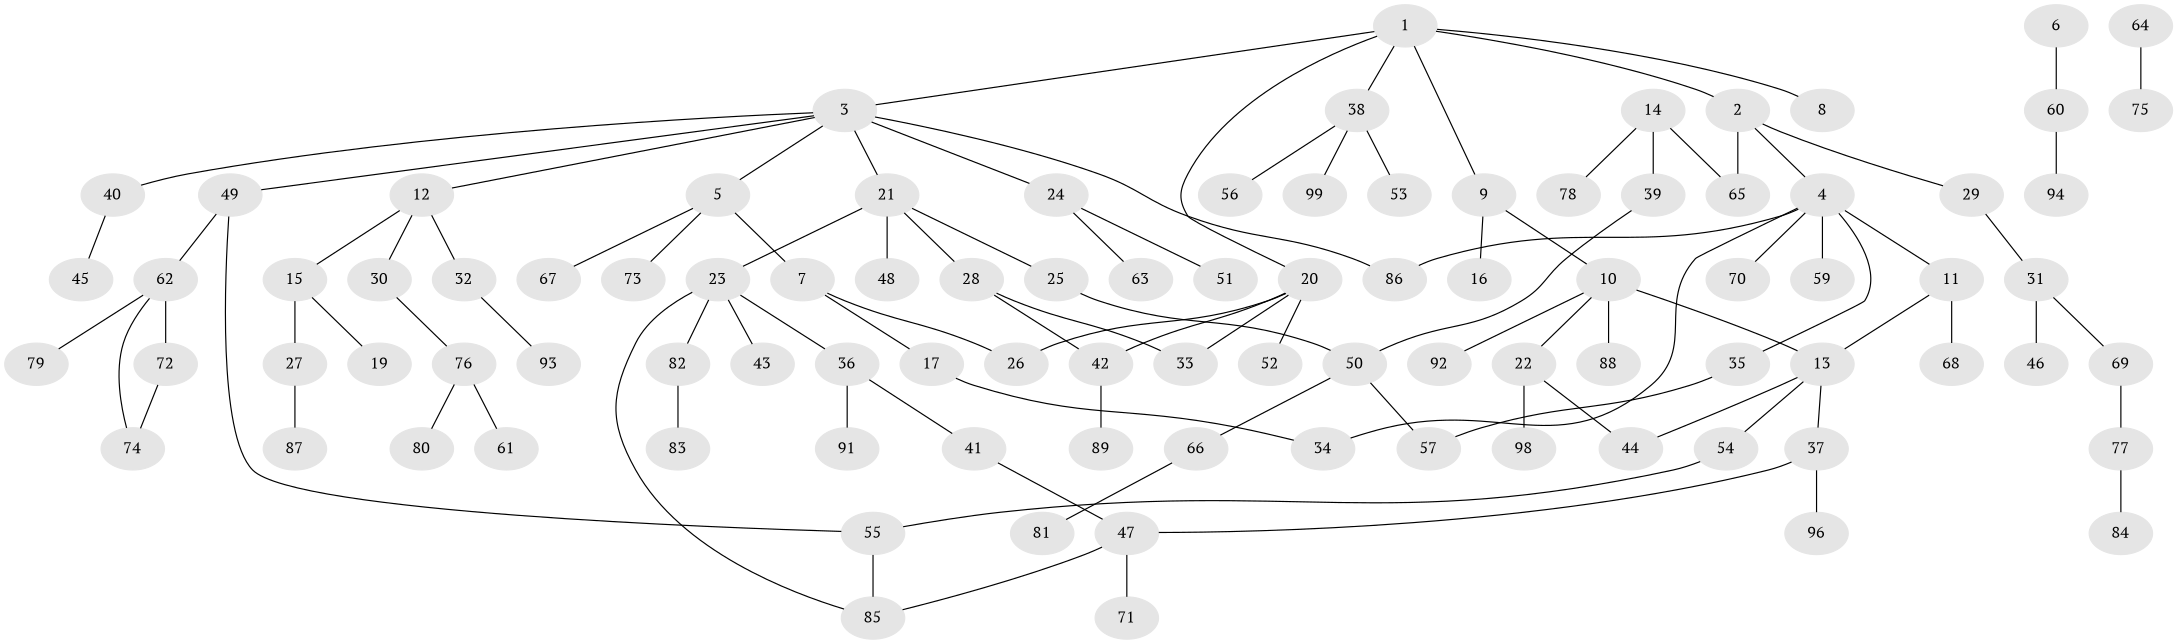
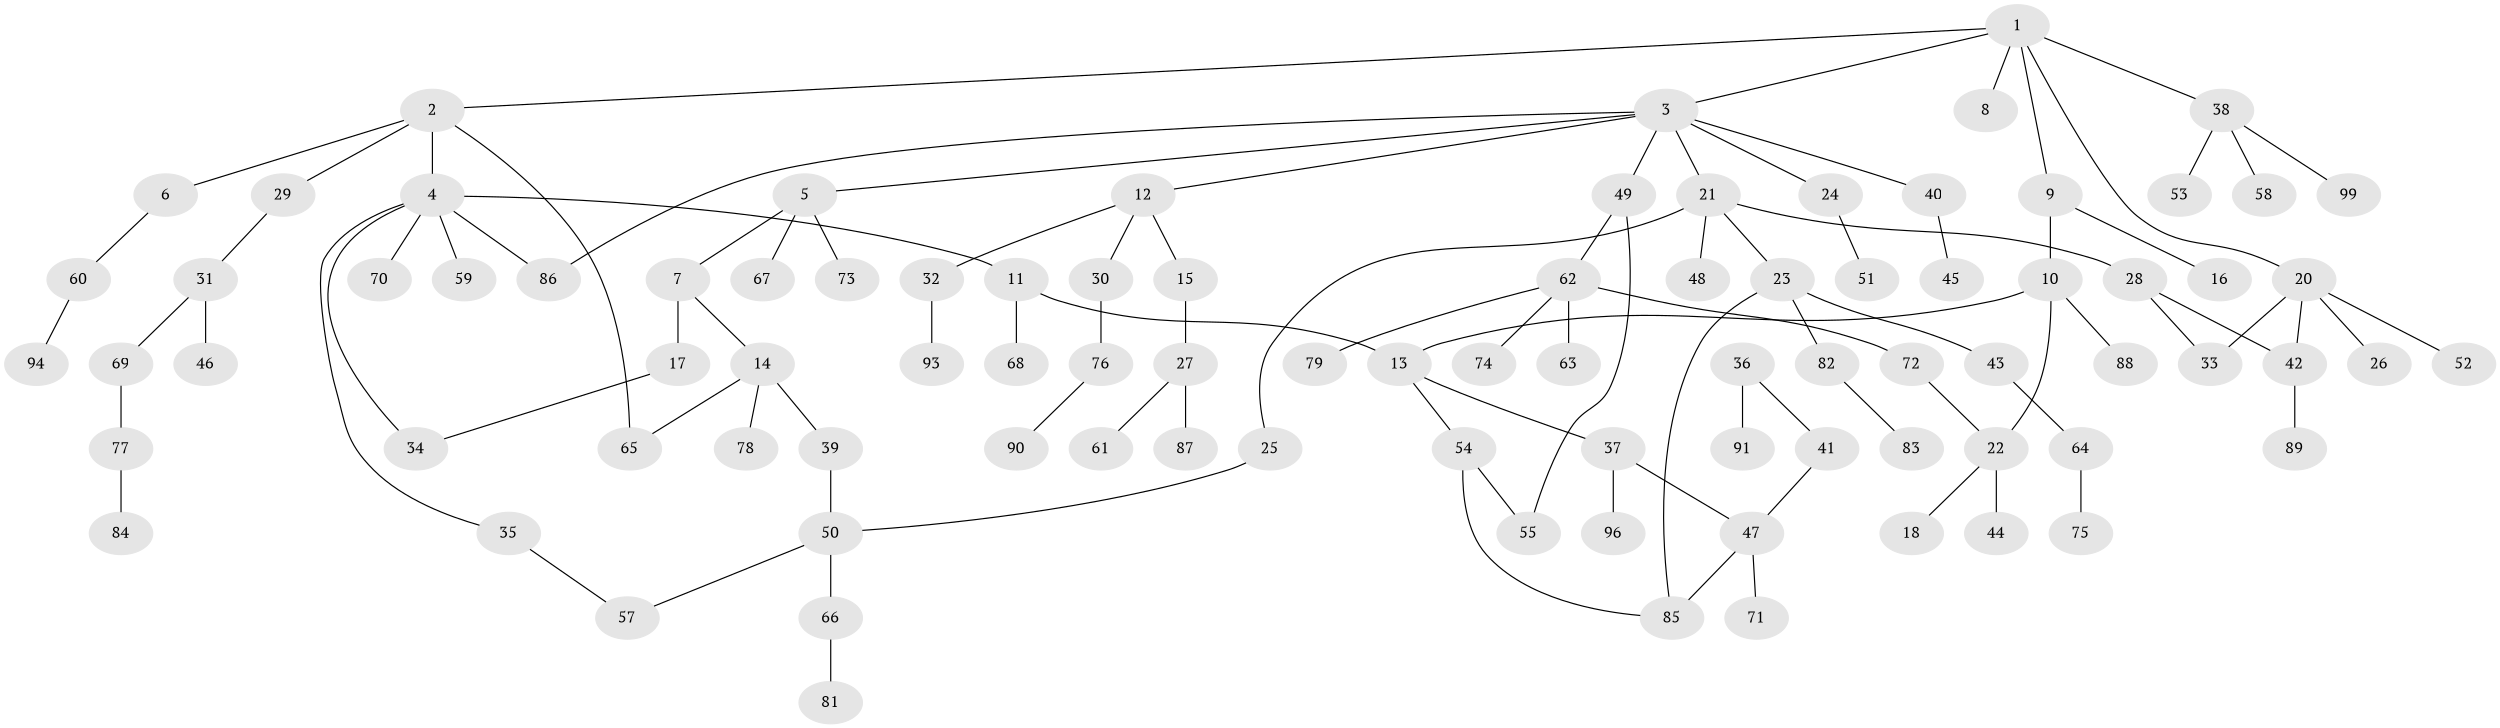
edge "2" -- "6": added
node "56": label "56" -> "58"
edge "24" -- "63": now "62" -- "63"
edge "23" -- "36": removed
edge "7" -- "26": now "7" -- "14"
node "19": removed
node "92": removed
edge "43" -- "64": added
edge "72" -- "74": now "72" -- "22"
edge "76" -- "61": now "27" -- "61"
edge "13" -- "44": removed
node "80": label "80" -> "90"
node "98": label "98" -> "18"
edge "55" -- "85": now "54" -- "85"
